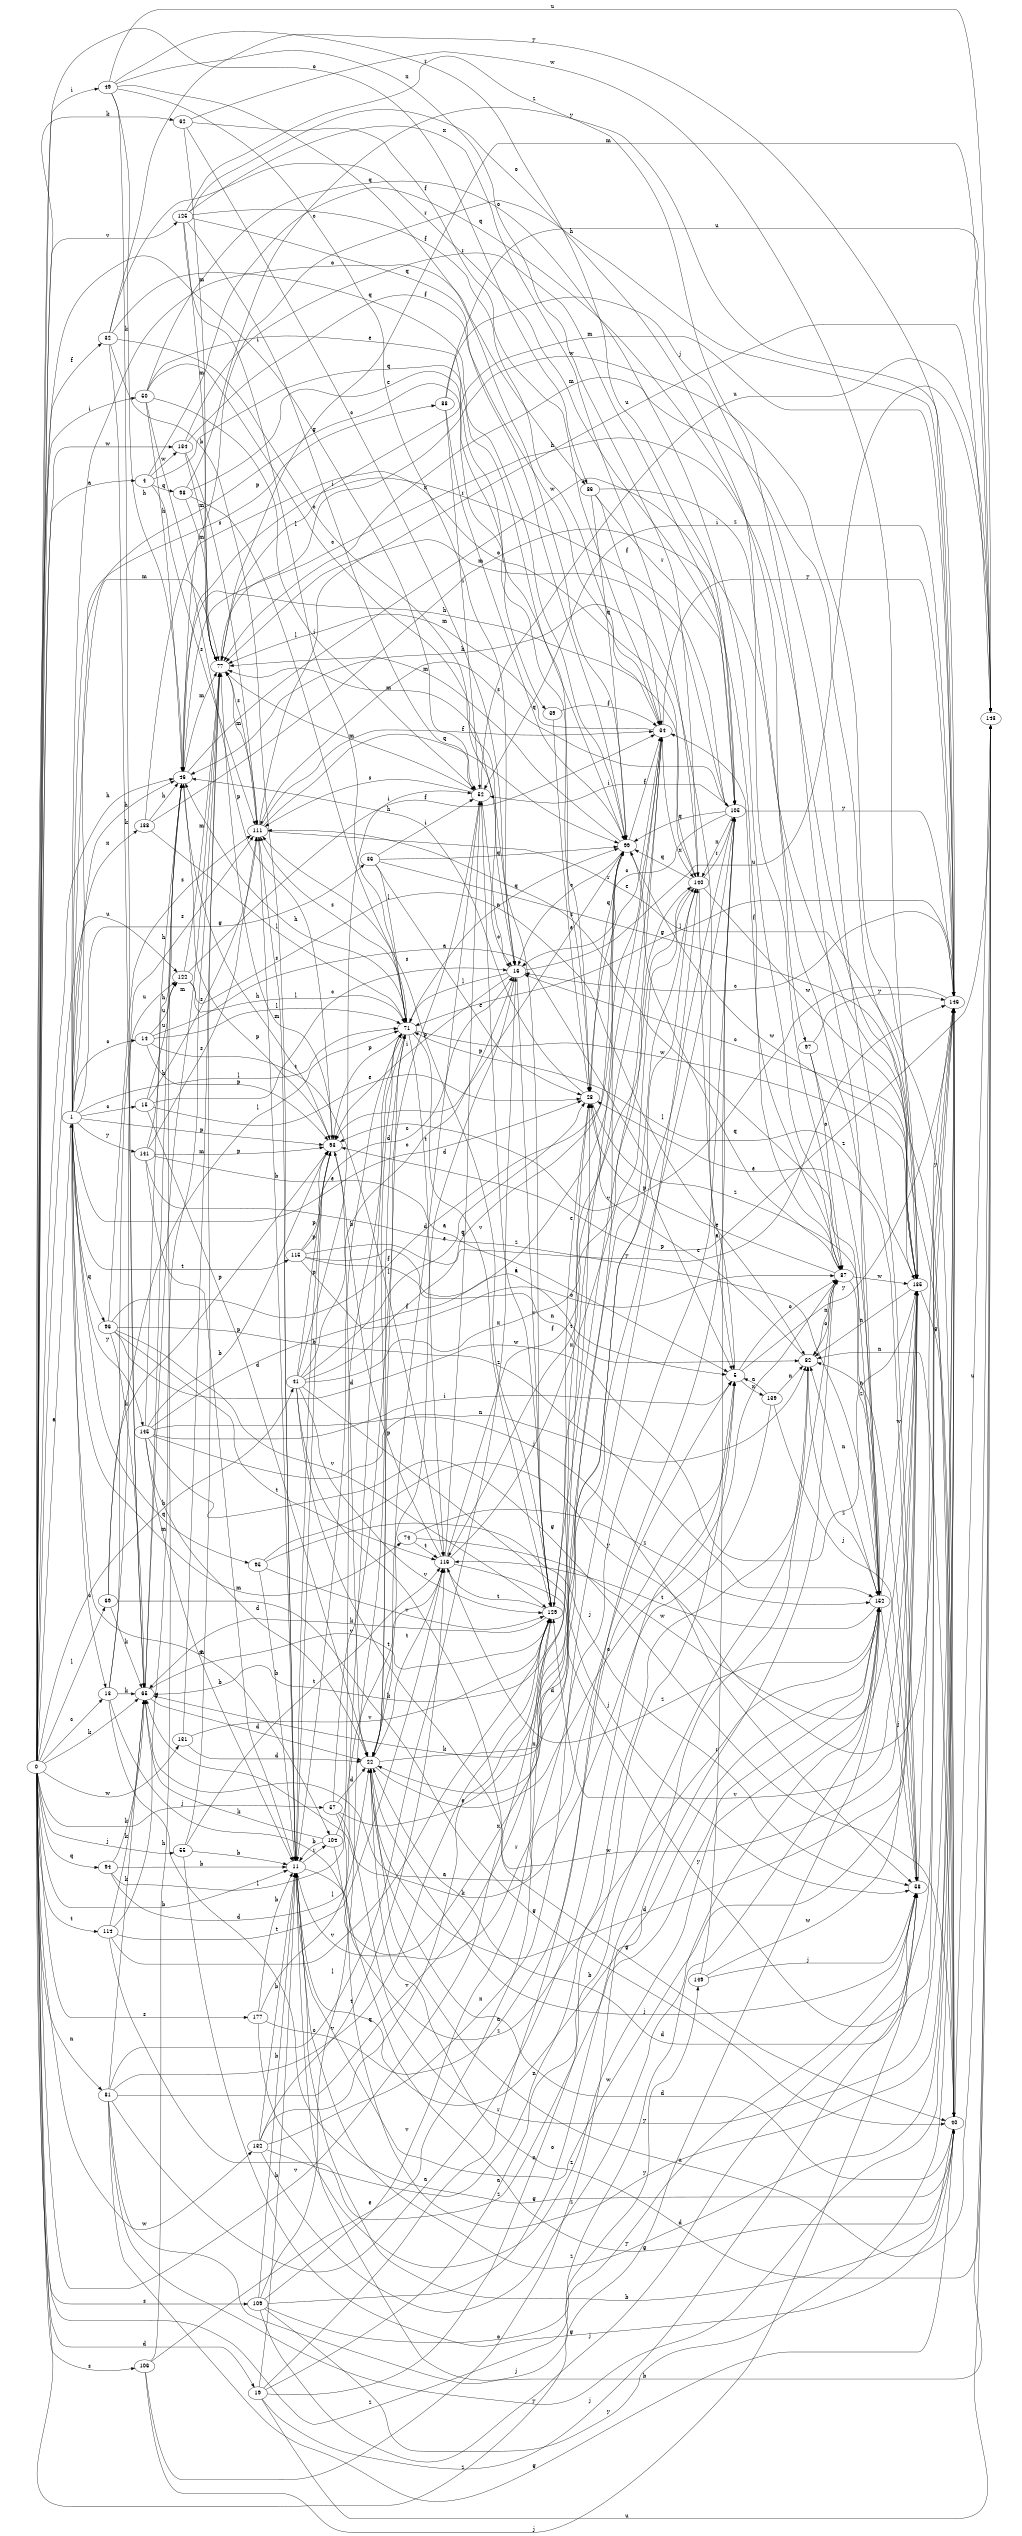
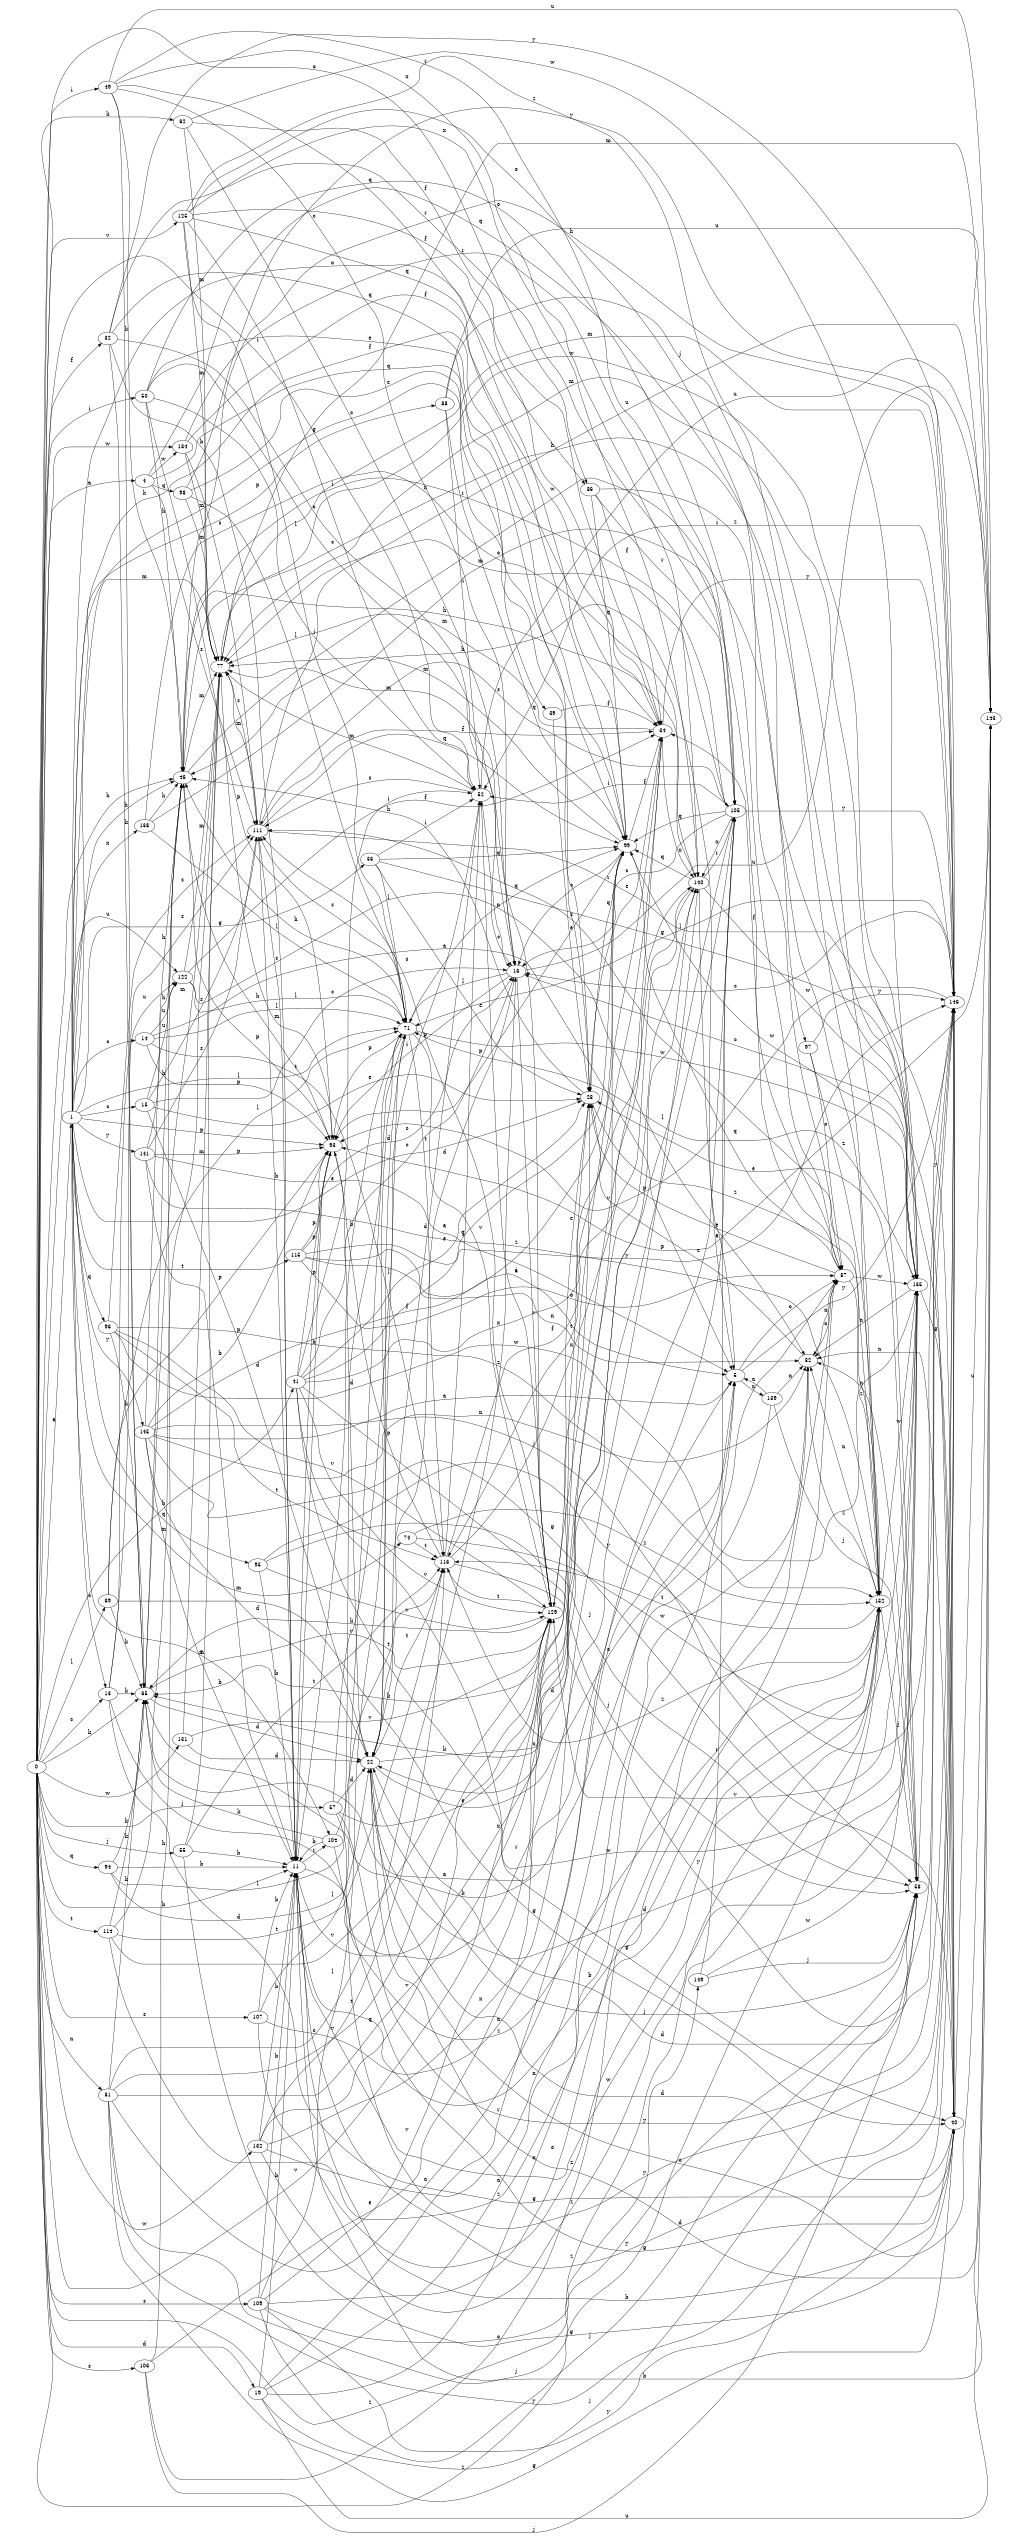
edge "96" -> "34": now "1" -> "34"
edge "145" -> "5": label "i" -> "a"
node "177": label "177" -> "107"
